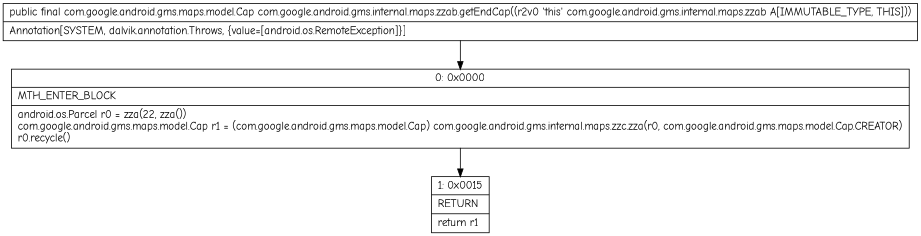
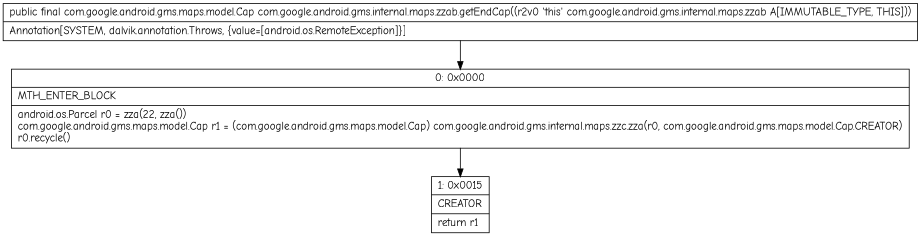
node "1: 0x0015": text "RETURN" -> "CREATOR"
